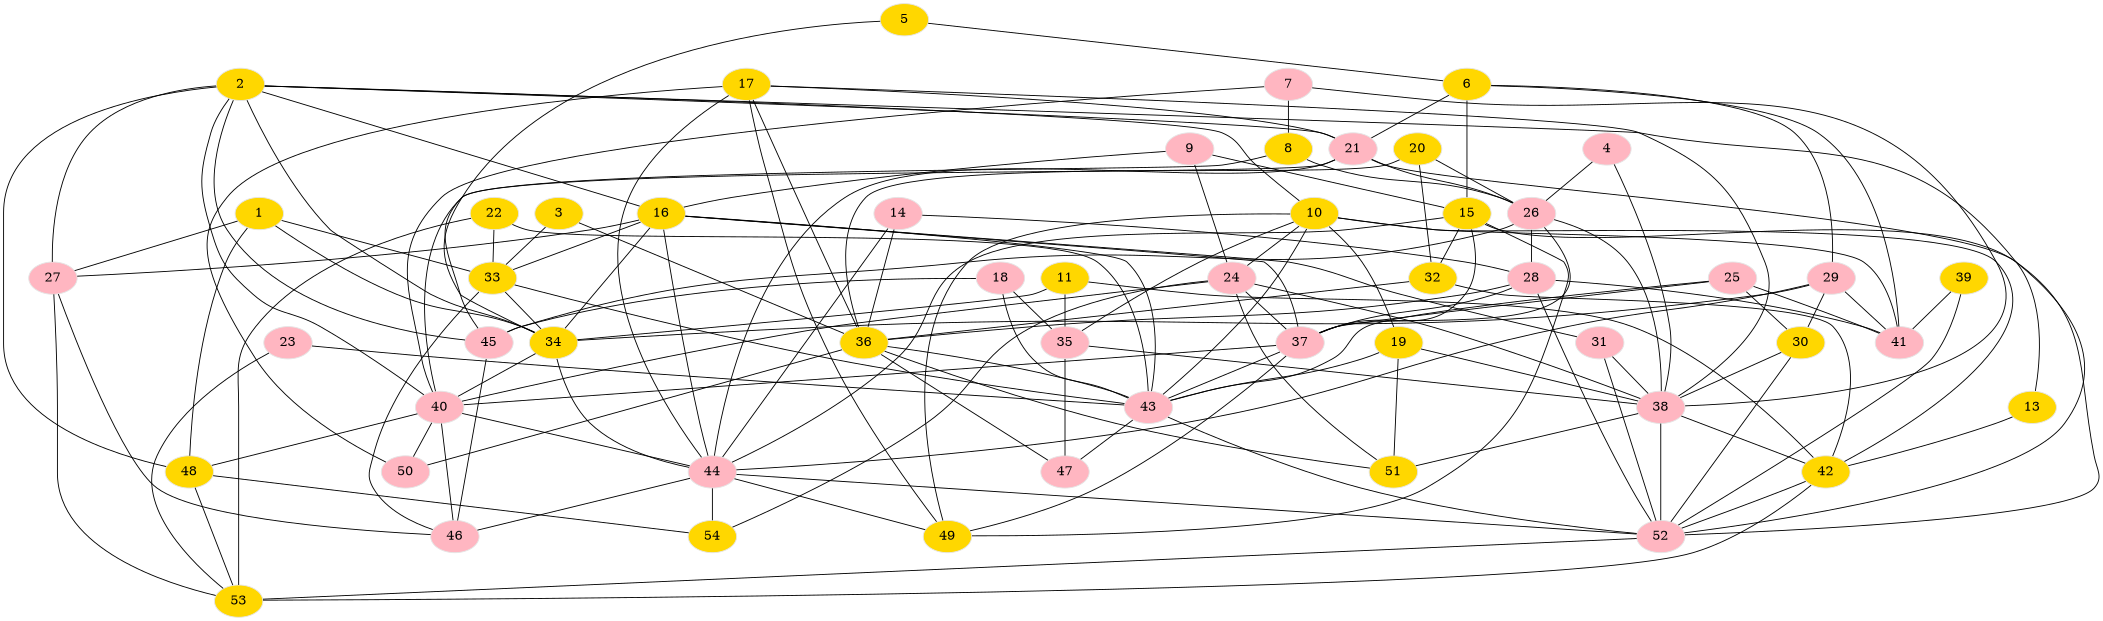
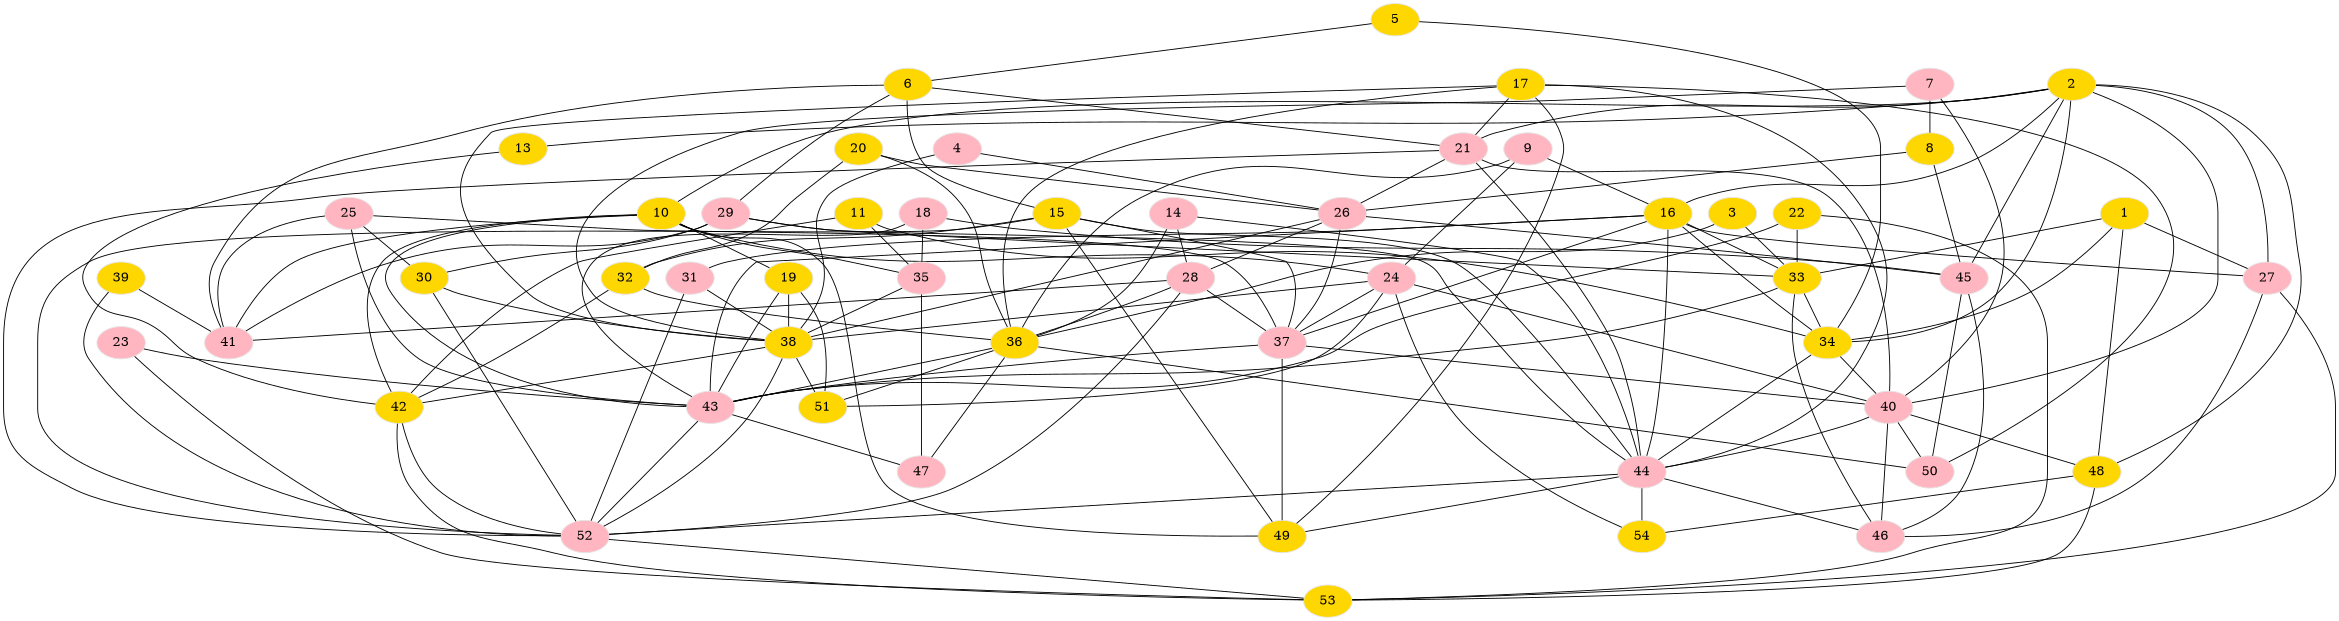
edge "9" -- "15": now "9" -- "36"
edge "29" -- "34": now "29" -- "33"
edge "45" -- "50": added
node "38": fillcolor lightpink -> gold
